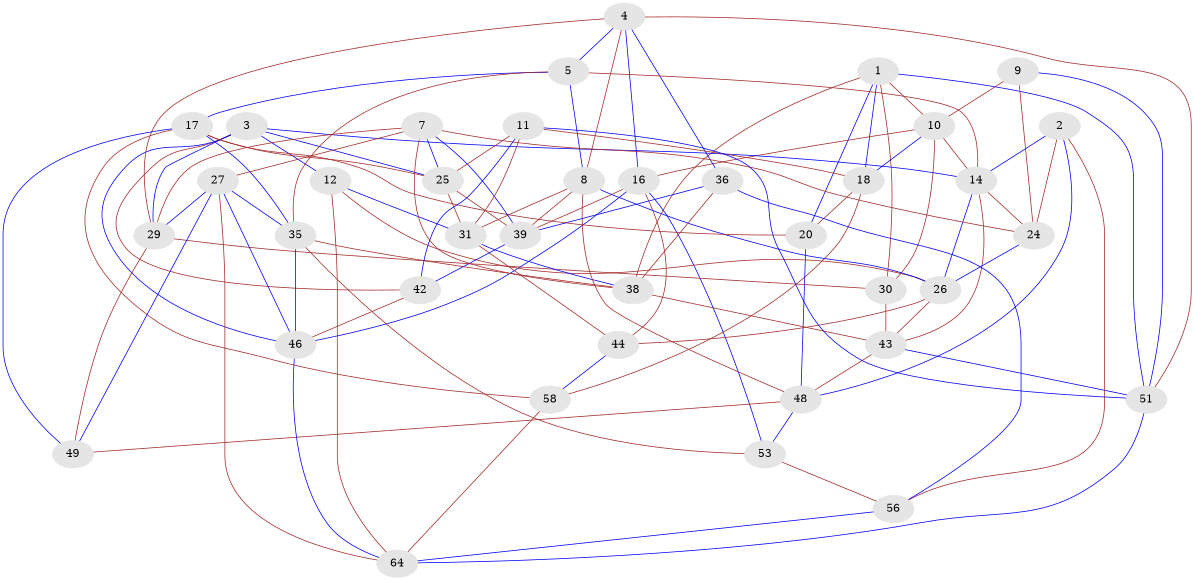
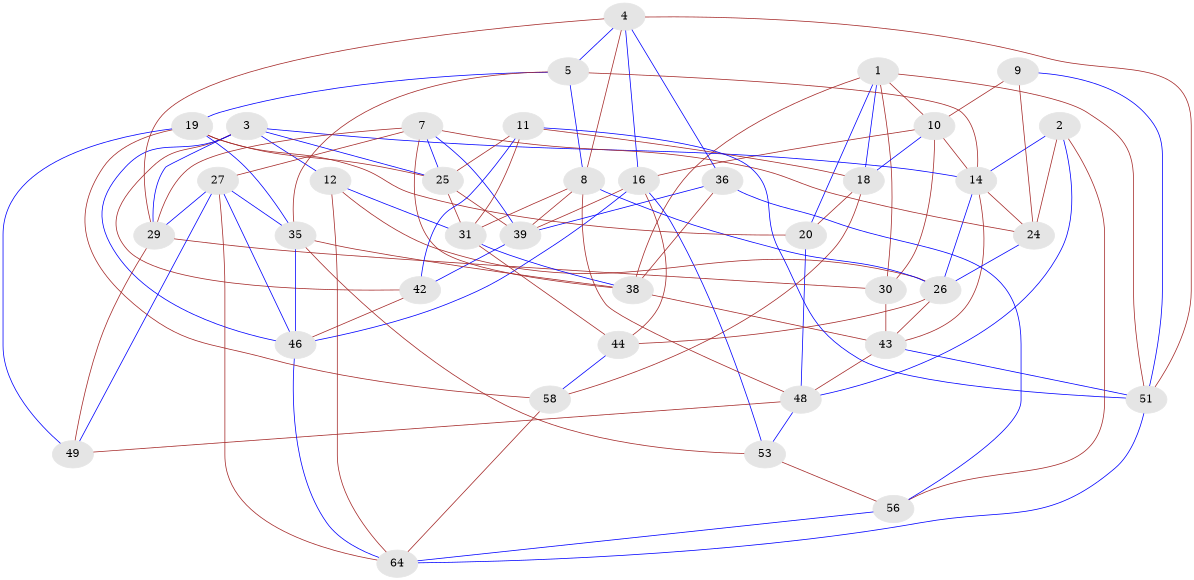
node "17": label "17" -> "19"
edge "1" -- "51": color blue -> brown
